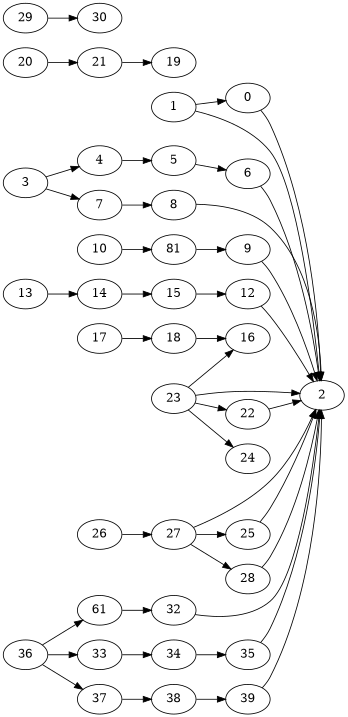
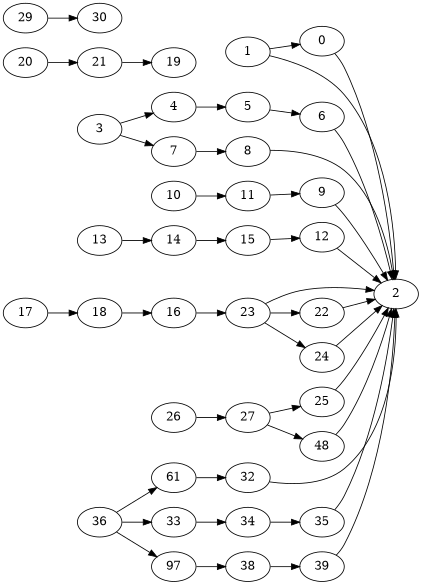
node "81": label "81" -> "11"
edge "23" -> "16": reversed
edge "27" -> "2": now "24" -> "2"
node "28": label "28" -> "48"
node "37": label "37" -> "97"
